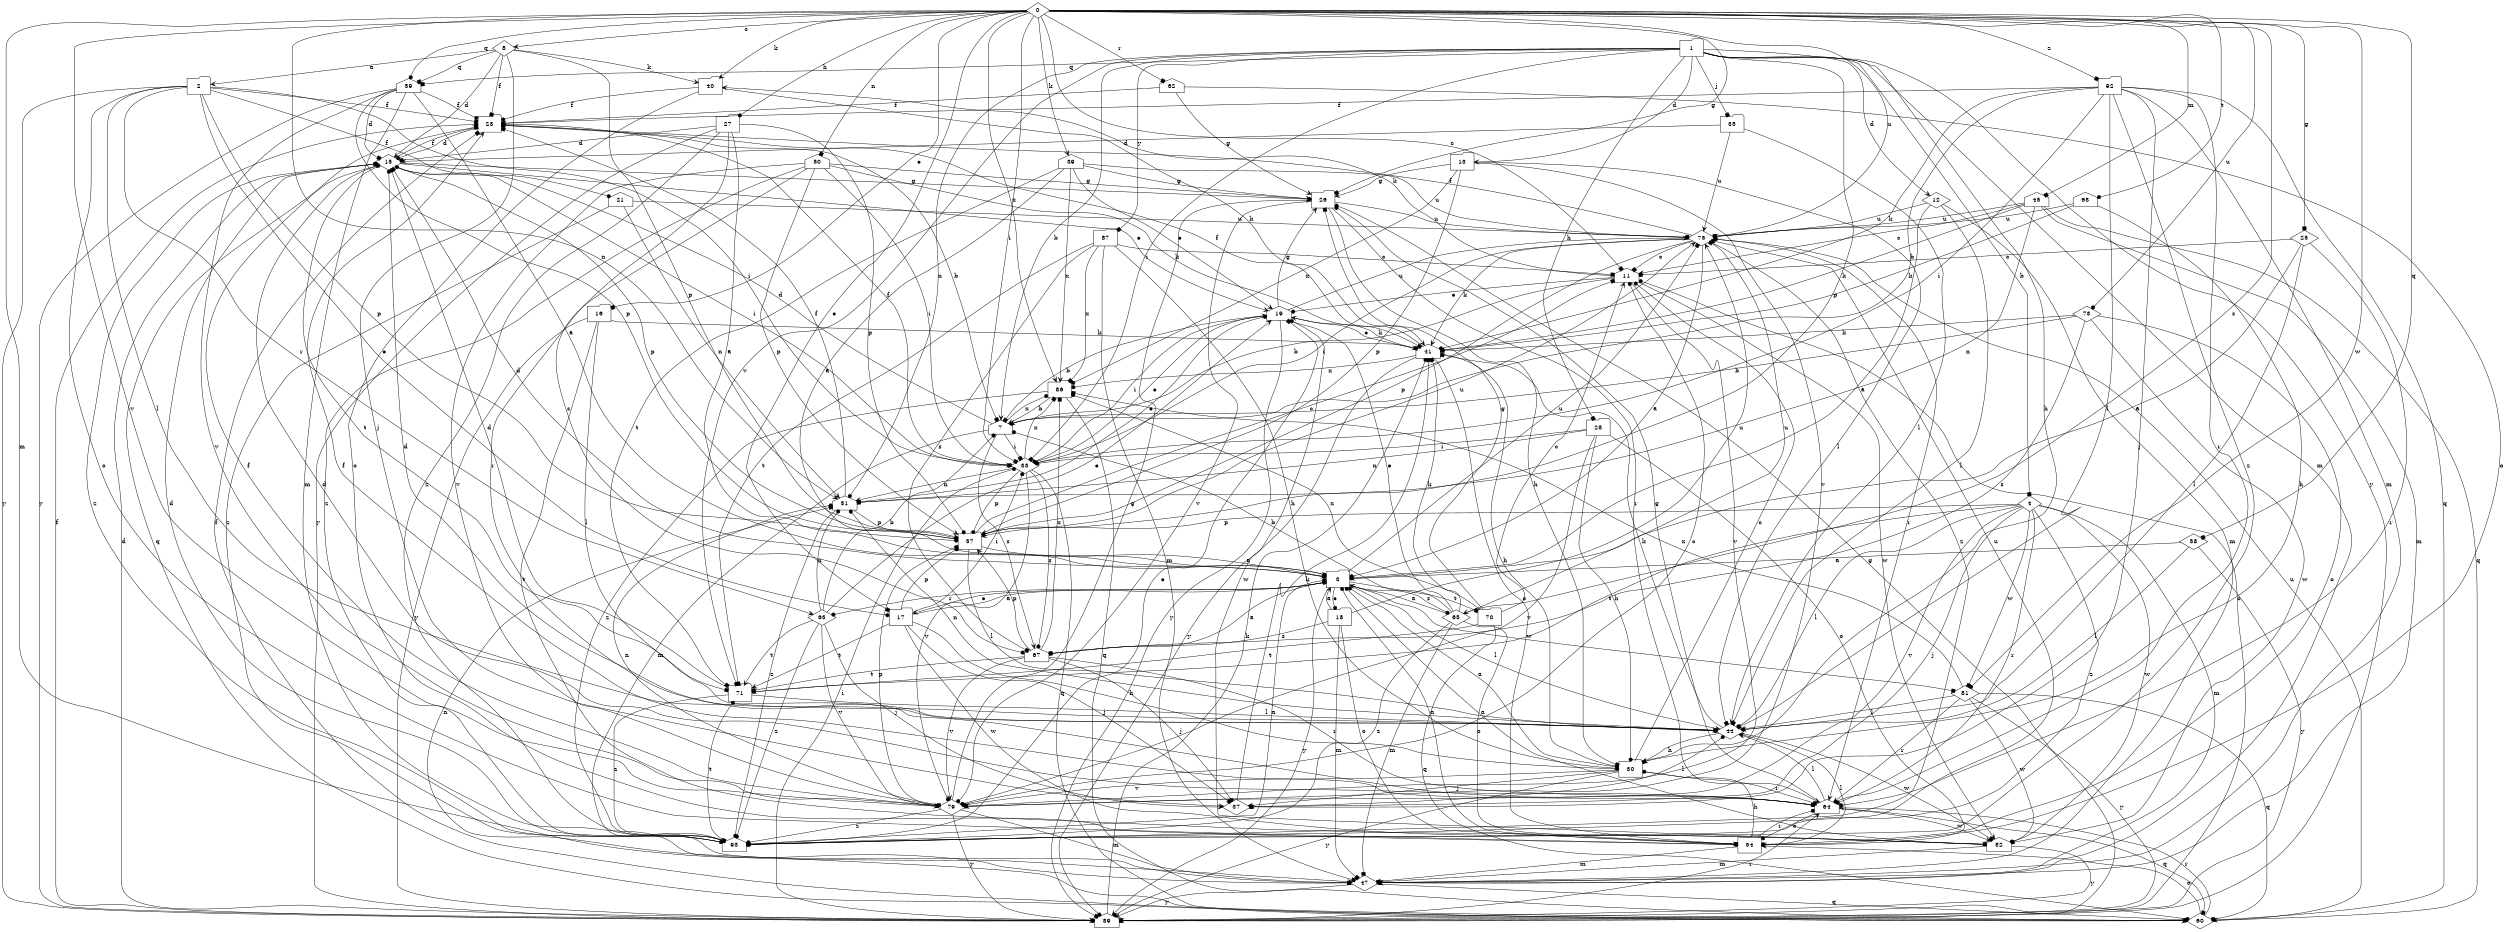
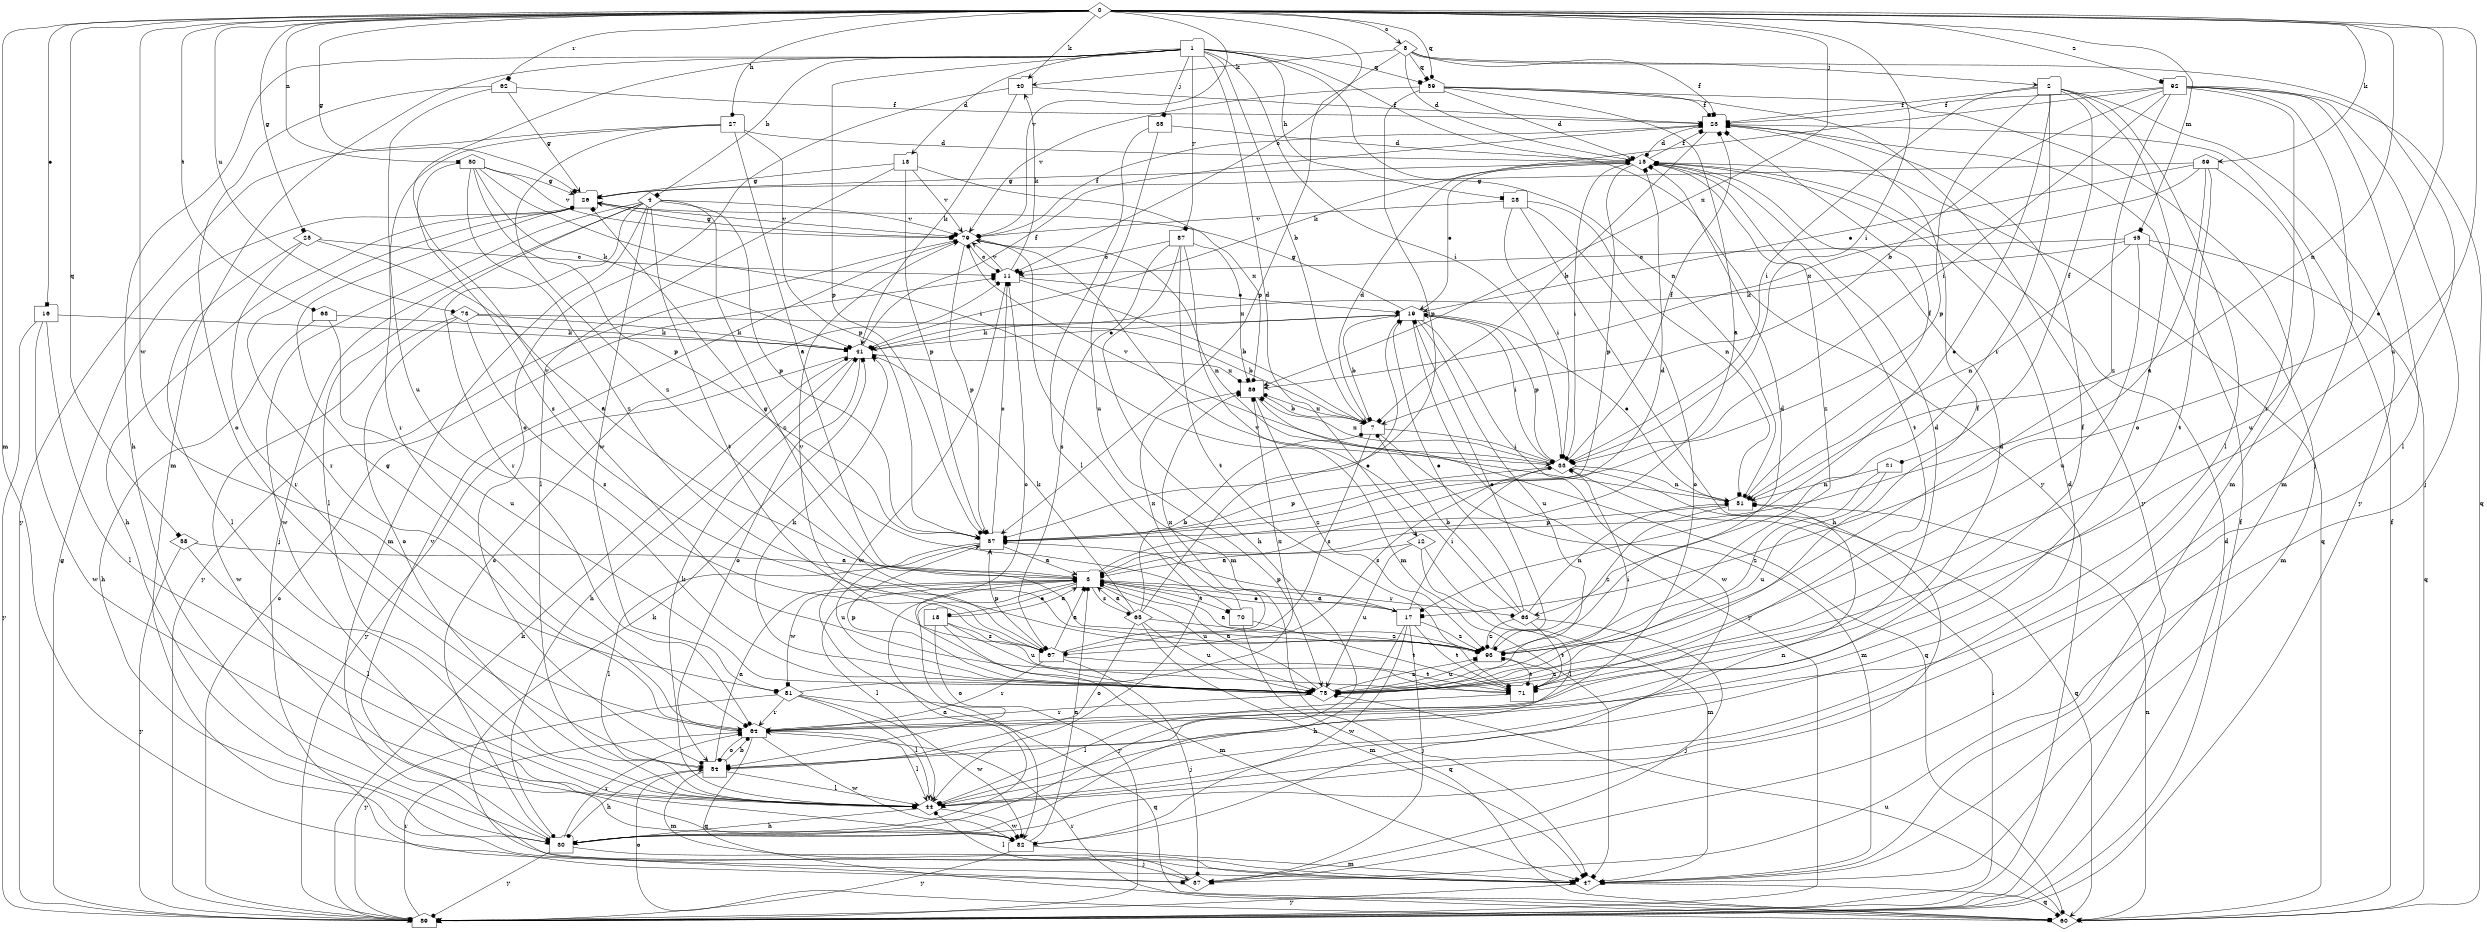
edge "0" -> "65": removed, label "s"
edge "8" -> "2": label "a" -> "j"
edge "26" -> "75": now "62" -> "75"
edge "33" -> "19": label "e" -> "p"
edge "70" -> "11": removed, label "c"
edge "16" -> "82": label "t" -> "w"
edge "79" -> "93": now "17" -> "93"
edge "54" -> "64": label "r" -> "b"
